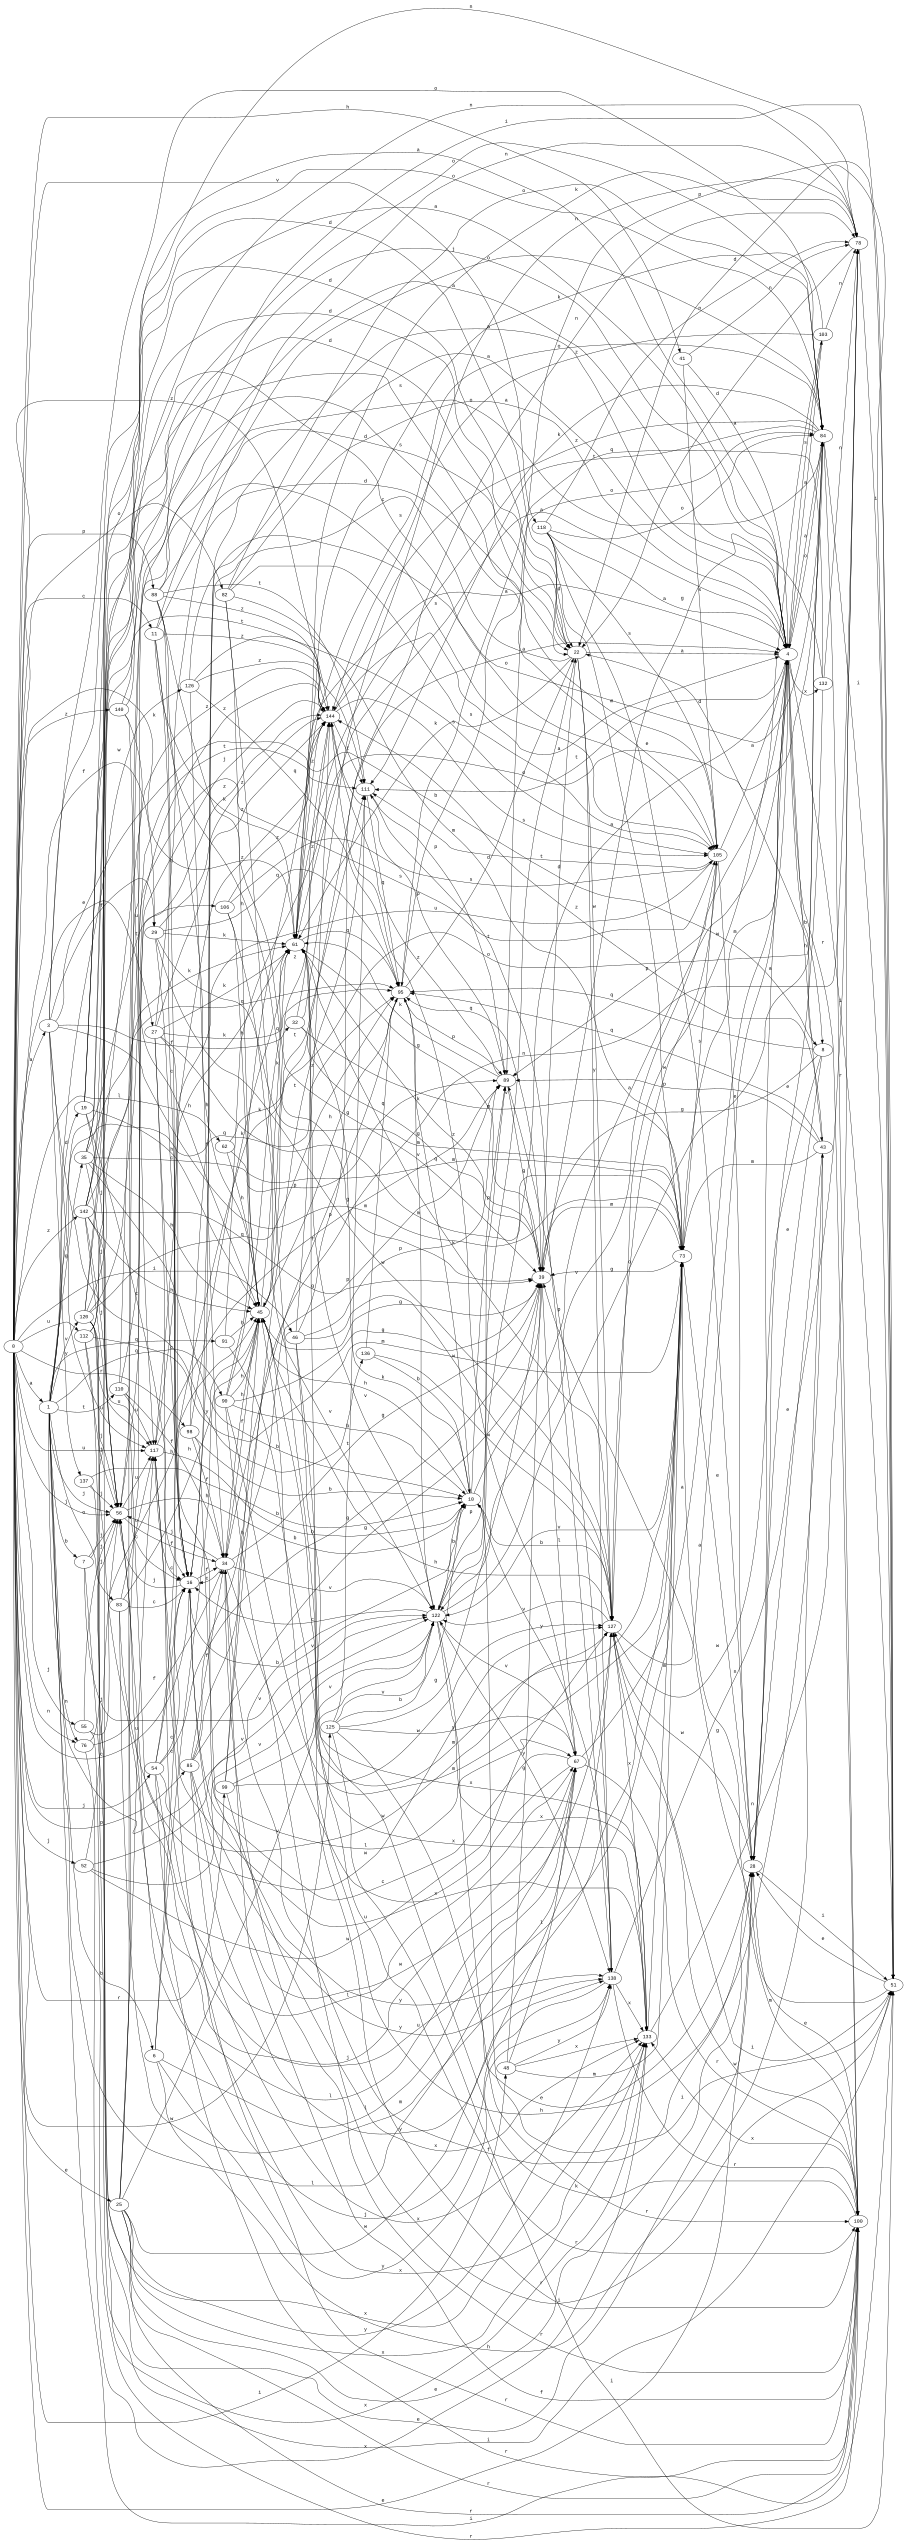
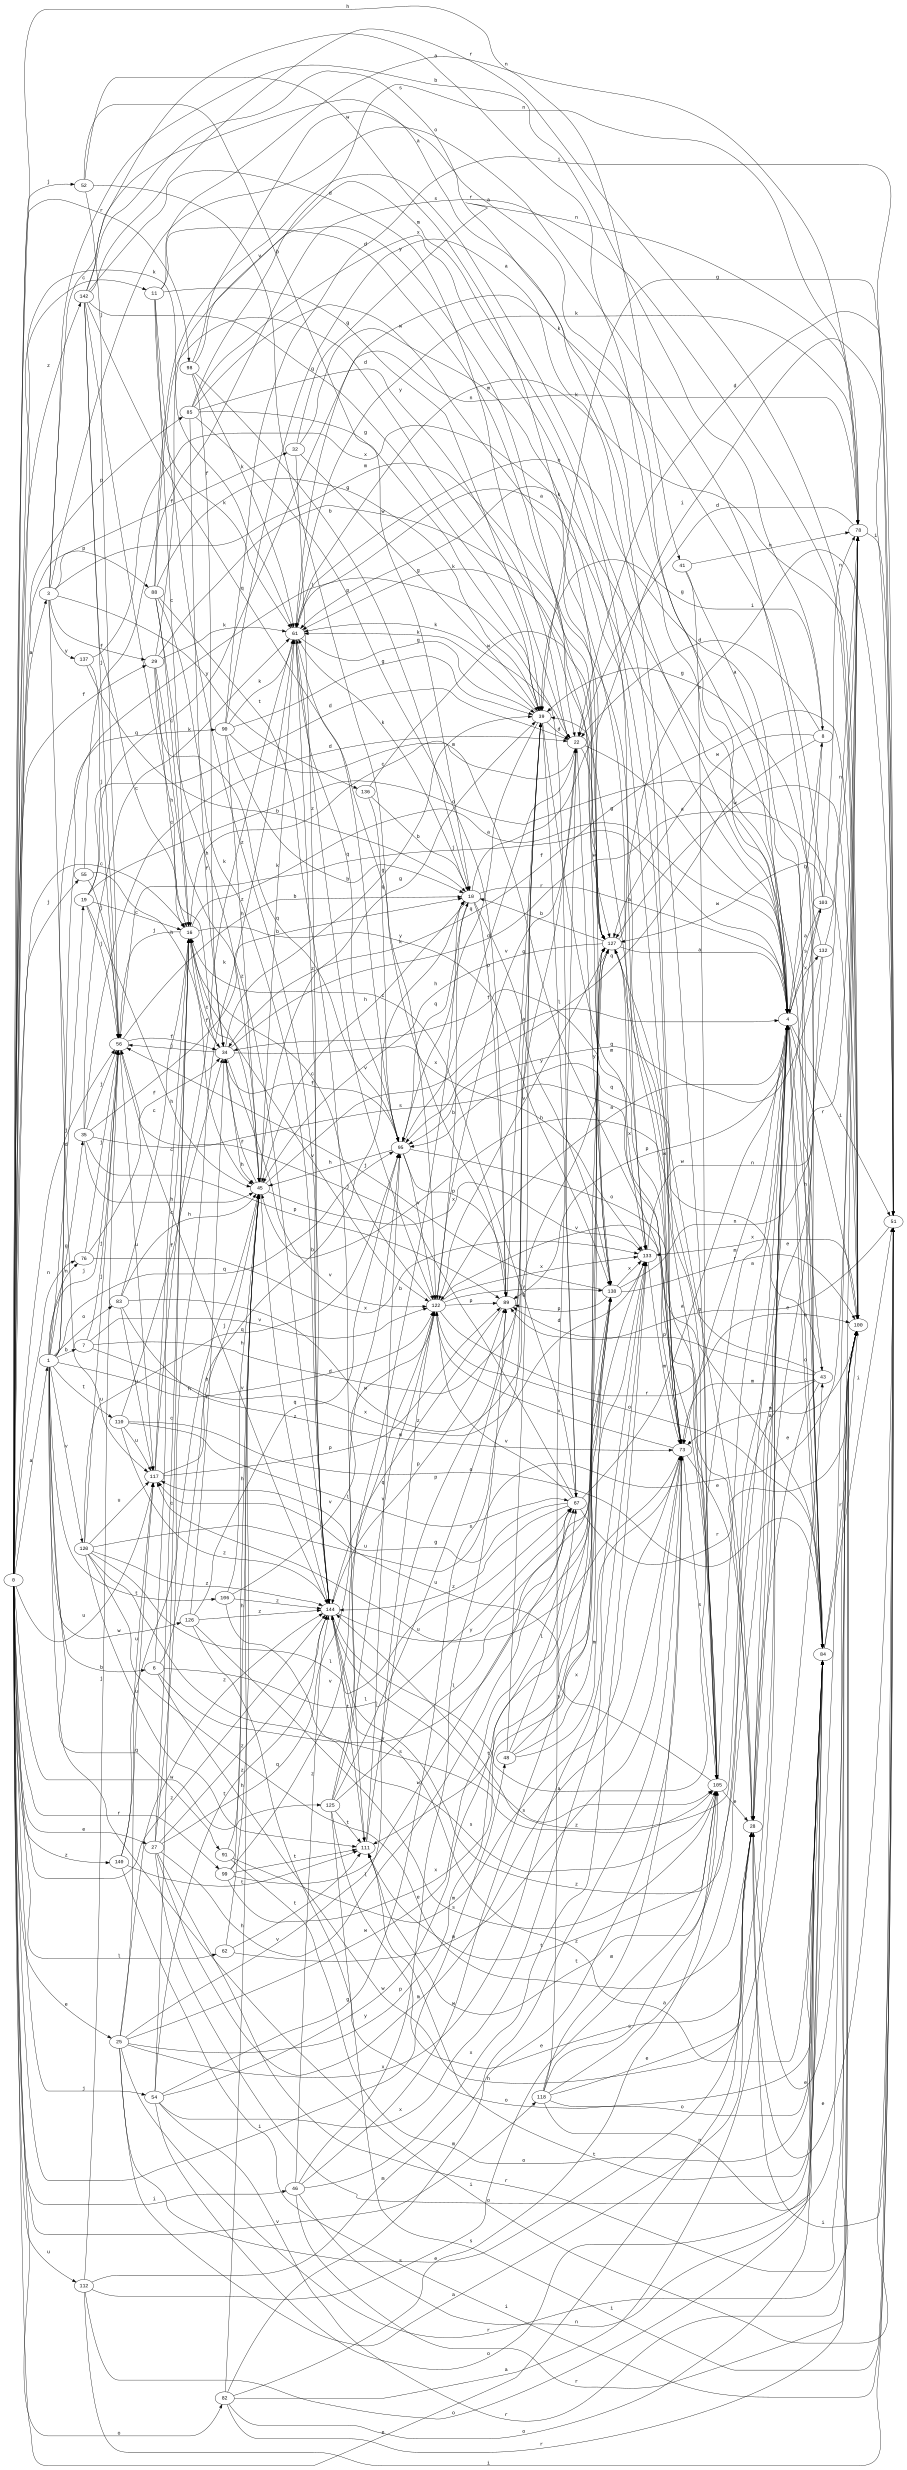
edge "144" -> "138": added, label "y"
edge "125" -> "67": label "y" -> "l"
